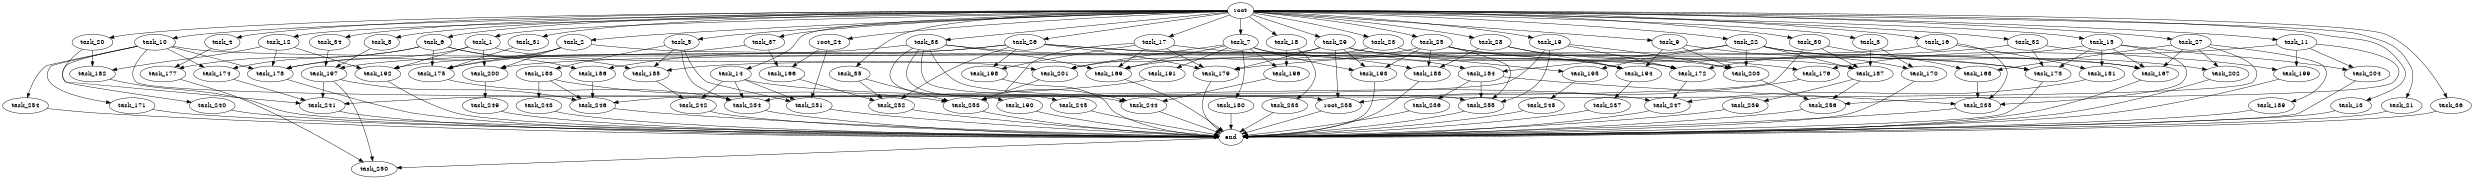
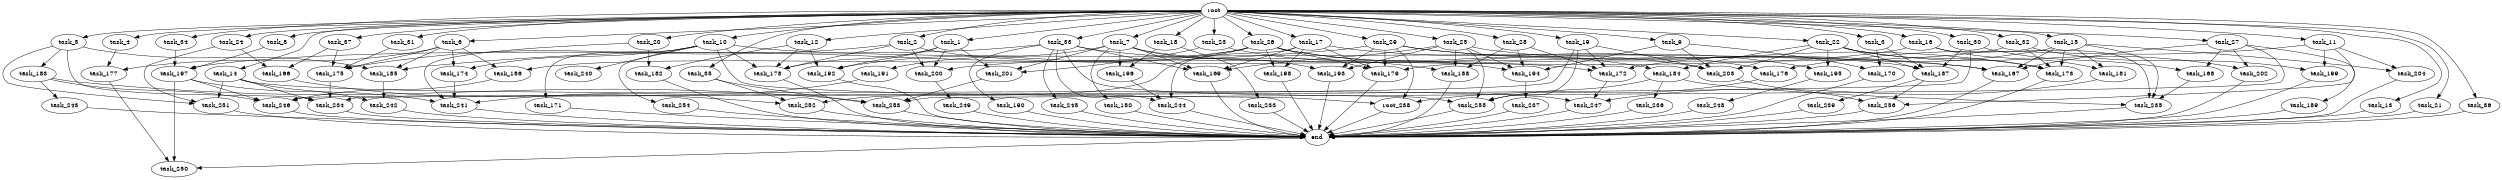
node "root_24": label "root_24" -> "task_24"
edge "task_240" -> "end": removed
